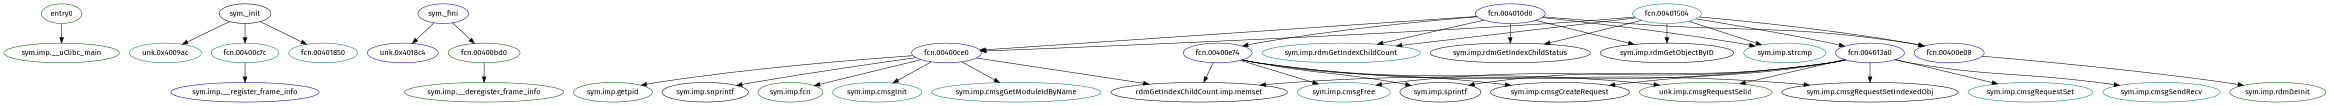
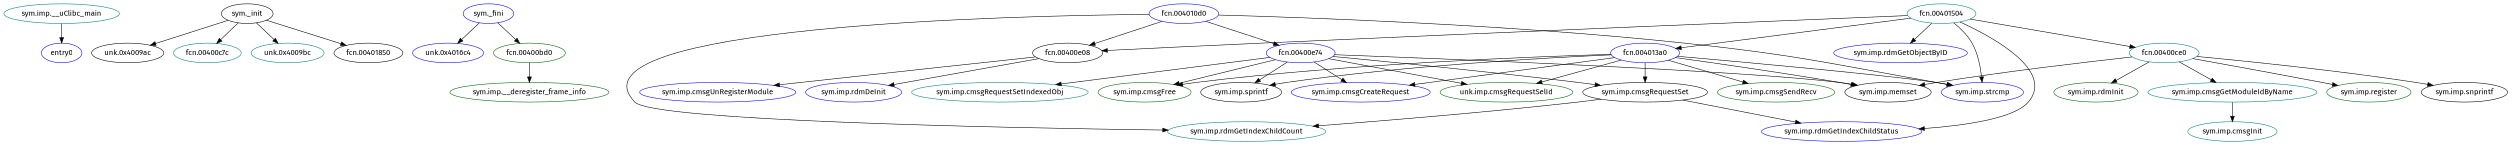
node "entry0": color darkgreen -> blue
edge "fcn.004010d0" -> "sym.imp.rdmGetIndexChildStatus": now "sym.imp.cmsgRequestSet" -> "sym.imp.rdmGetIndexChildStatus"
edge "entry0" -> "sym.imp.__uClibc_main": reversed
edge "fcn.004010d0" -> "sym.imp.rdmGetObjectByID": removed
edge "fcn.00401504" -> "sym.imp.rdmGetIndexChildCount": now "sym.imp.cmsgRequestSet" -> "sym.imp.rdmGetIndexChildCount"
edge "fcn.004010d0" -> "fcn.00400ce0": removed
node "sym.imp.__uClibc_main": color darkgreen -> teal
node "unk.0x4009ac": color teal -> black
node "unk.0x4009bc": added
node "fcn.00401850": color teal -> black
node "unk.0x4018c4": label "unk.0x4018c4" -> "unk.0x4016c4"
node "fcn.00400ce0": color blue -> teal
node "sym.imp.rdmGetIndexChildStatus": color black -> blue
node "sym.imp.rdmGetObjectByID": color black -> blue
node "sym.imp.strcmp": color teal -> blue
node "fcn.00400e08": color blue -> black
edge "fcn.00400e74" -> "sym.imp.cmsgRequestSet": added
edge "fcn.004013a0" -> "sym.imp.cmsgRequestSetIndexedObj": now "fcn.004013a0" -> "sym.imp.strcmp"
edge "fcn.00400ce0" -> "sym.imp.cmsgInit": now "sym.imp.cmsgGetModuleIdByName" -> "sym.imp.cmsgInit"
node "sym.imp.__register_frame_info": removed
node "sym.imp.getpid": label "sym.imp.getpid" -> "sym.imp.register"
node "sym.imp.cmsgUnRegisterModule": added
node "sym.imp.fcn": label "sym.imp.fcn" -> "sym.imp.rdmInit"
node "rdmGetIndexChildCount.imp.memset": label "rdmGetIndexChildCount.imp.memset" -> "sym.imp.memset"
node "sym.imp.cmsgFree": color teal -> darkgreen
node "sym.imp.cmsgCreateRequest": color black -> blue
node "sym.imp.cmsgRequestSetIndexedObj": color black -> teal
node "sym.imp.cmsgRequestSet": color teal -> black
node "sym.imp.cmsgSendRecv": color teal -> darkgreen
node "sym.imp.rdmDeInit": color darkgreen -> blue
